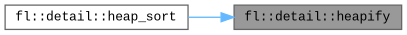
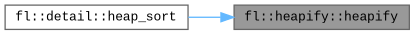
node "fl::detail::heapify": label "fl::detail::heapify" -> "fl::heapify::heapify"
